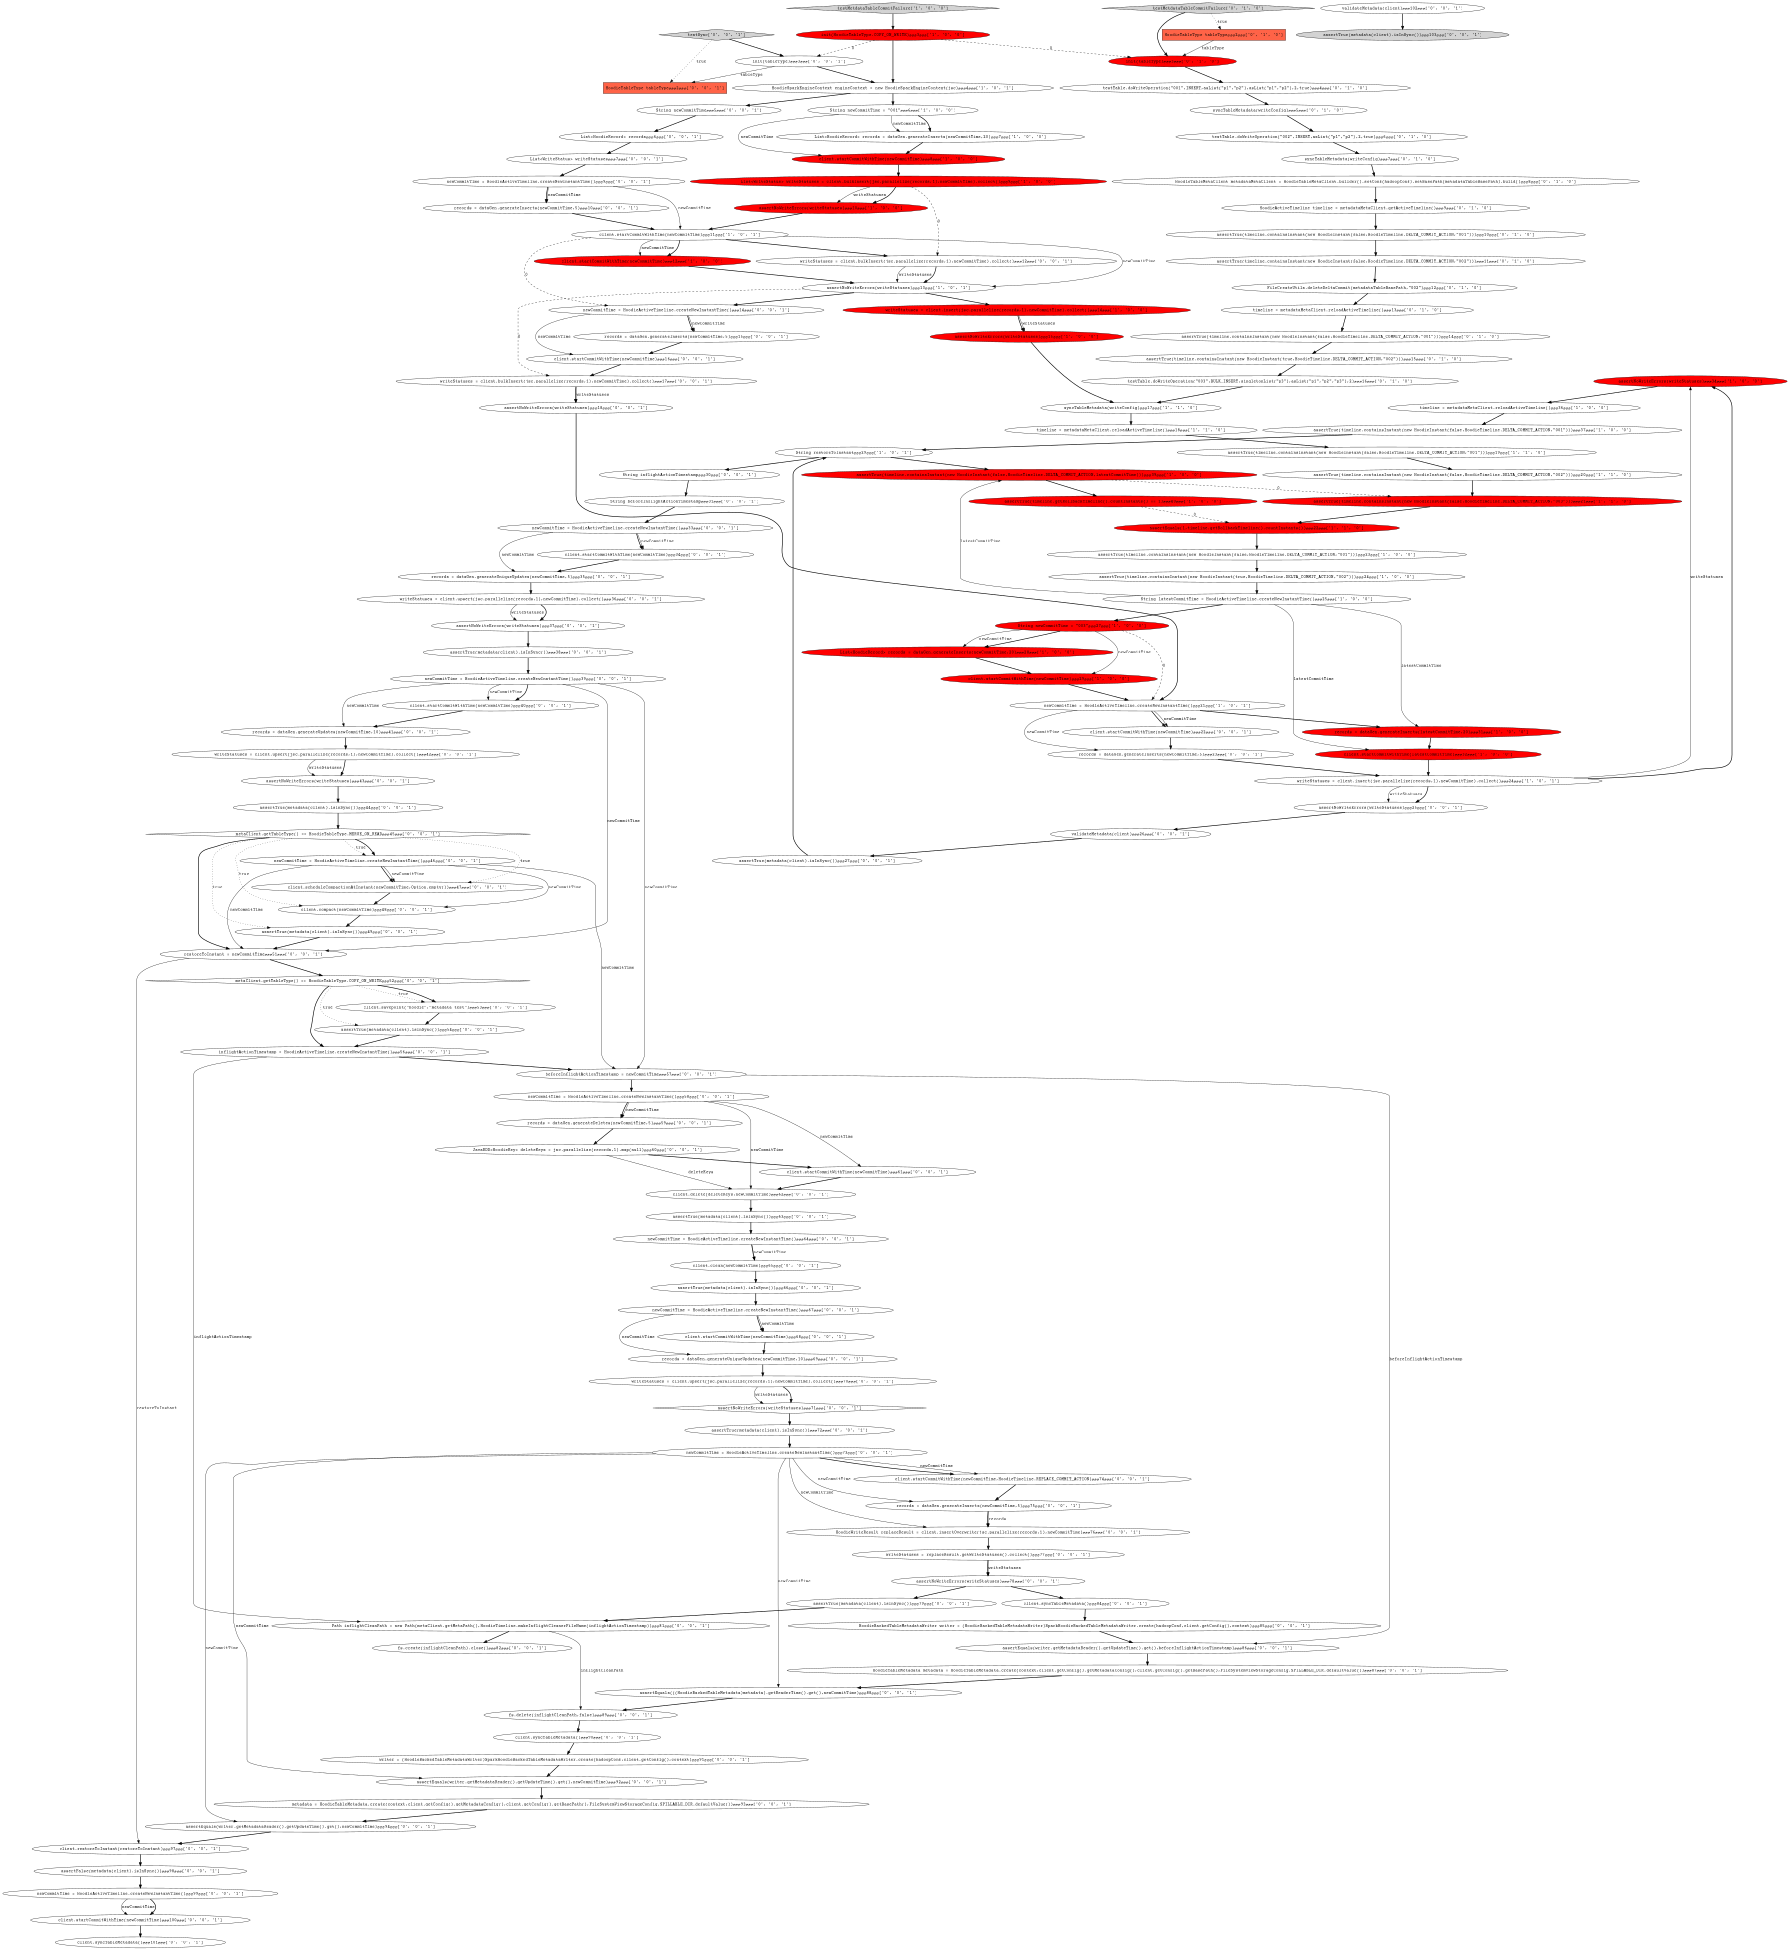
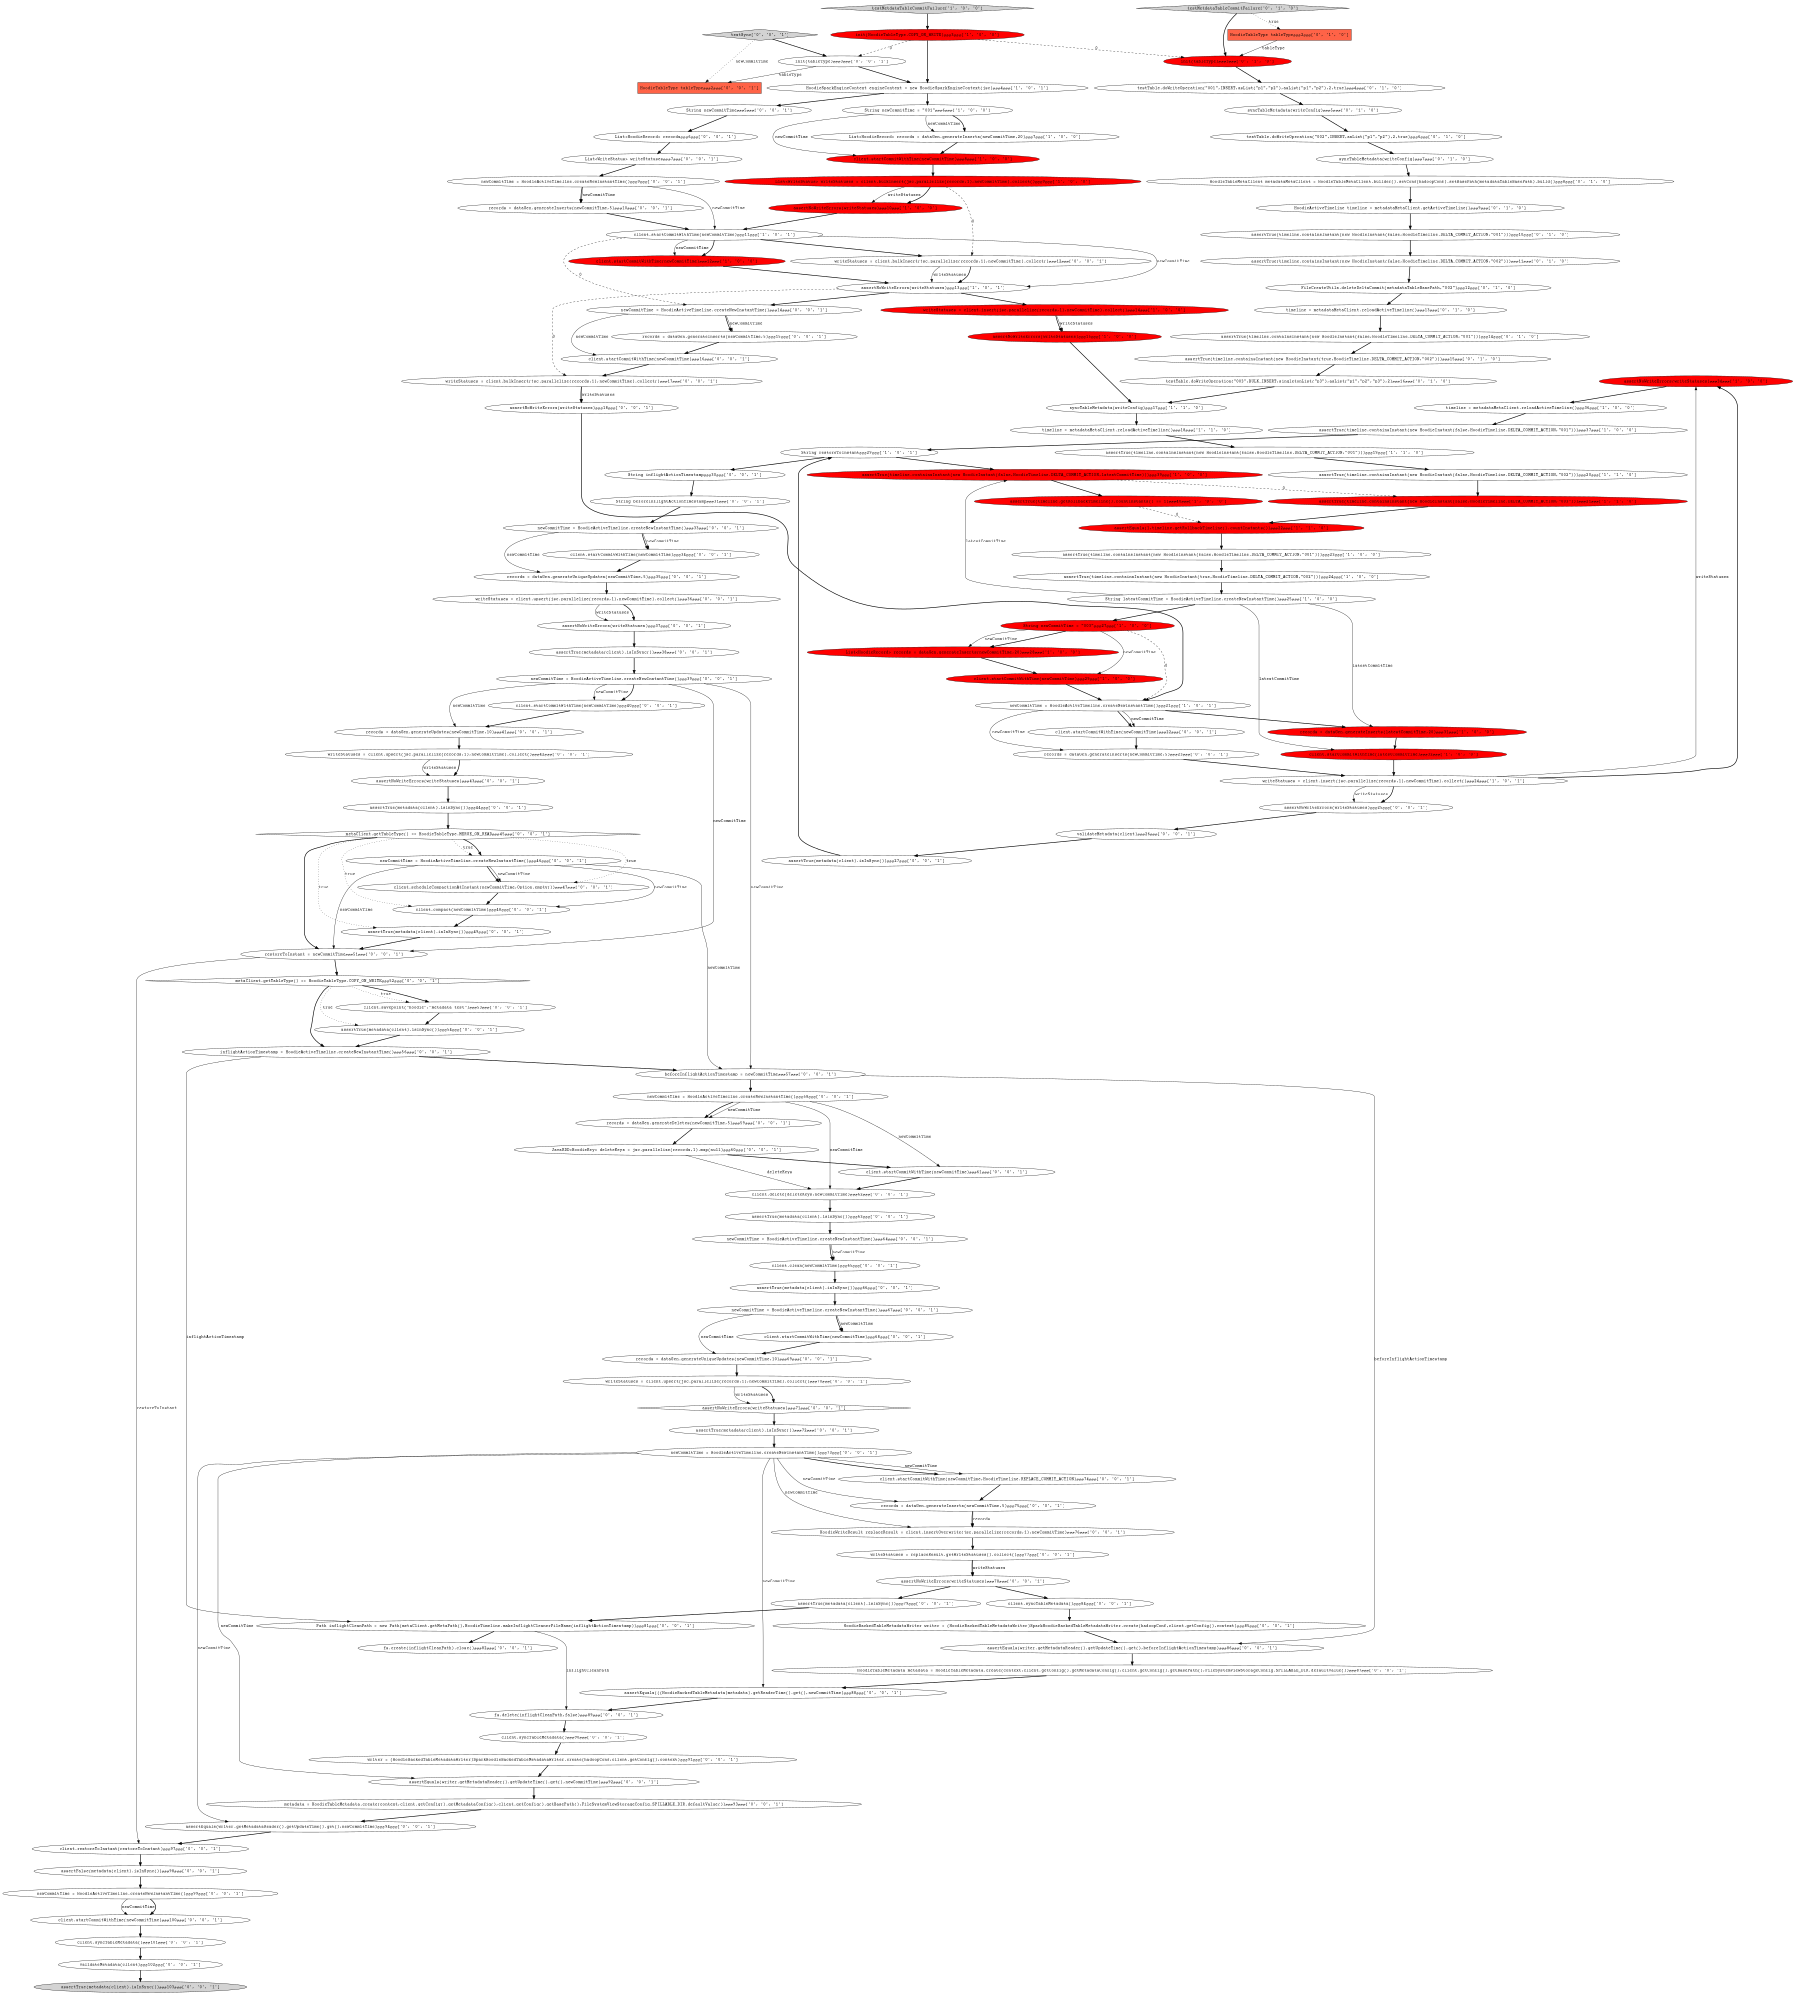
edge "testSync['0', '0', '1']" -> "HoodieTableType tableType@@@2@@@['0', '0', '1']": label "true" -> "newCommitTime"
edge "client.syncTableMetadata()@@@101@@@['0', '0', '1']" -> "validateMetadata(client)@@@102@@@['0', '0', '1']": added
